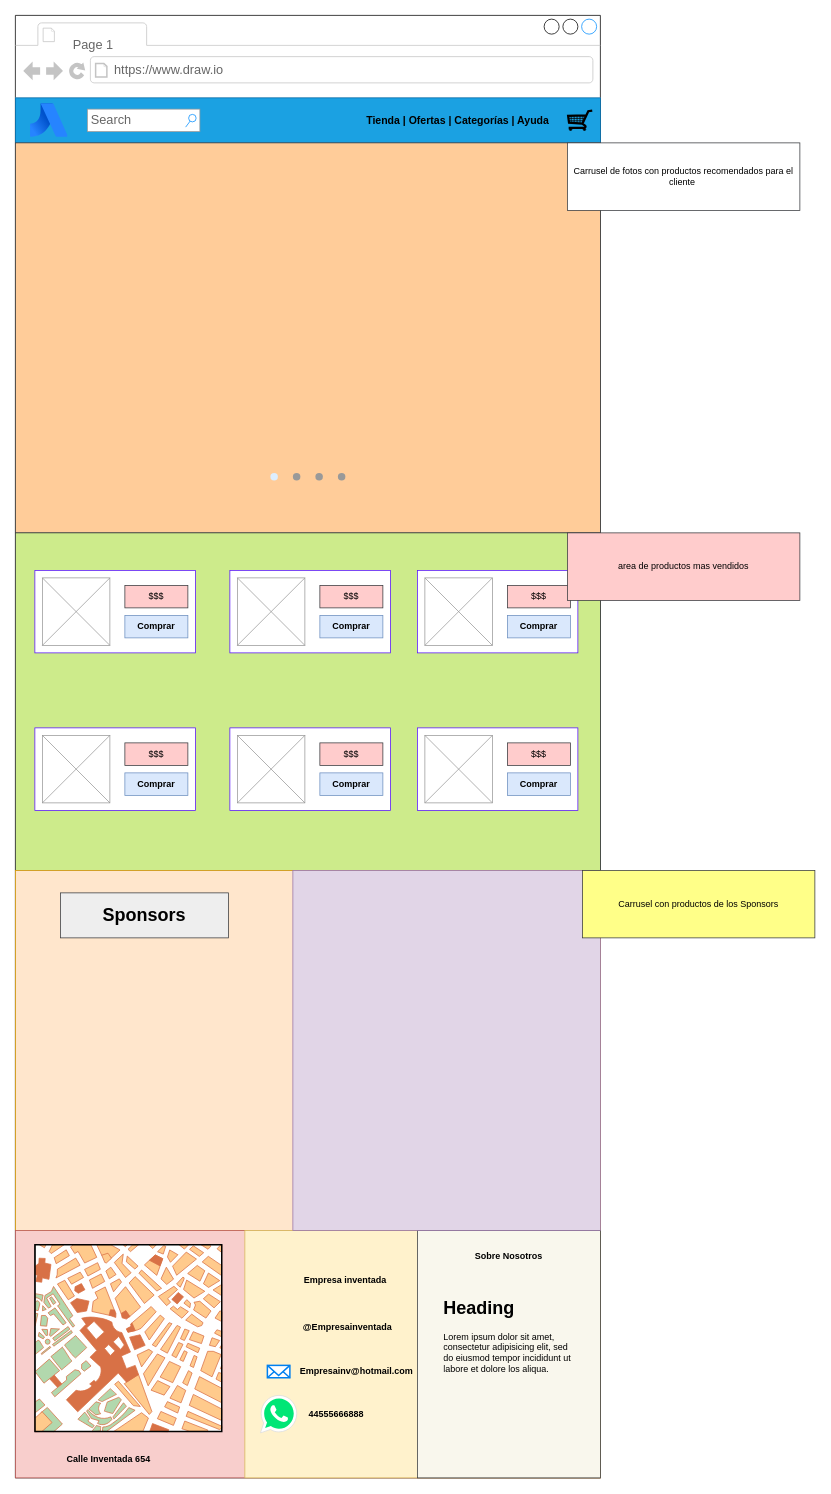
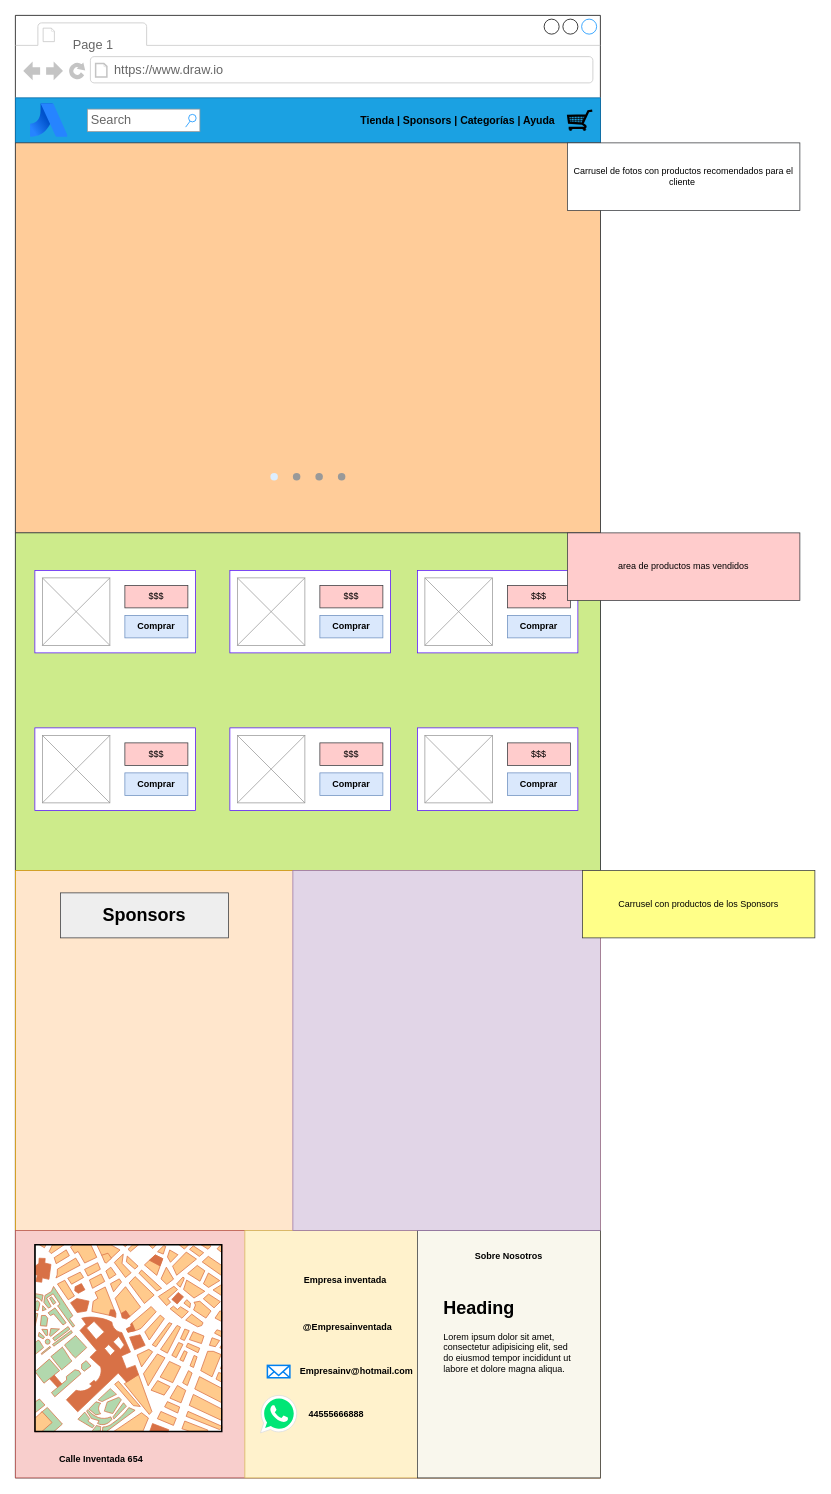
node "Tienda | Ofertas | Categorías | Ayuda": label "Tienda | Ofertas | Categorías | Ayuda" -> "Tienda | Sponsors | Categorías | Ayuda"
node "HeadingLorem ipsum dolor sit amet, consectetur adipisicing elit, sed do eiusmod tempor incididunt ut labore et dolore los aliqua.": label "HeadingLorem ipsum dolor sit amet, consectetur adipisicing elit, sed do eiusmod tempor incididunt ut labore et dolore los aliqua." -> "HeadingLorem ipsum dolor sit amet, consectetur adipisicing elit, sed do eiusmod tempor incididunt ut labore et dolore magna aliqua."
node "Calle Inventada 654": moved (108, 1459) -> (101, 1459)
